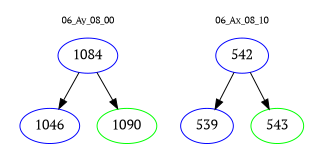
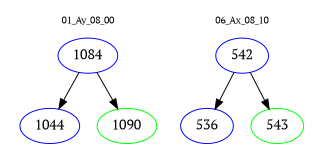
cluster "06_Ay_08_00": label "06_Ay_08_00" -> "01_Ay_08_00"
node "1046": label "1046" -> "1044"
node "539": label "539" -> "536"
